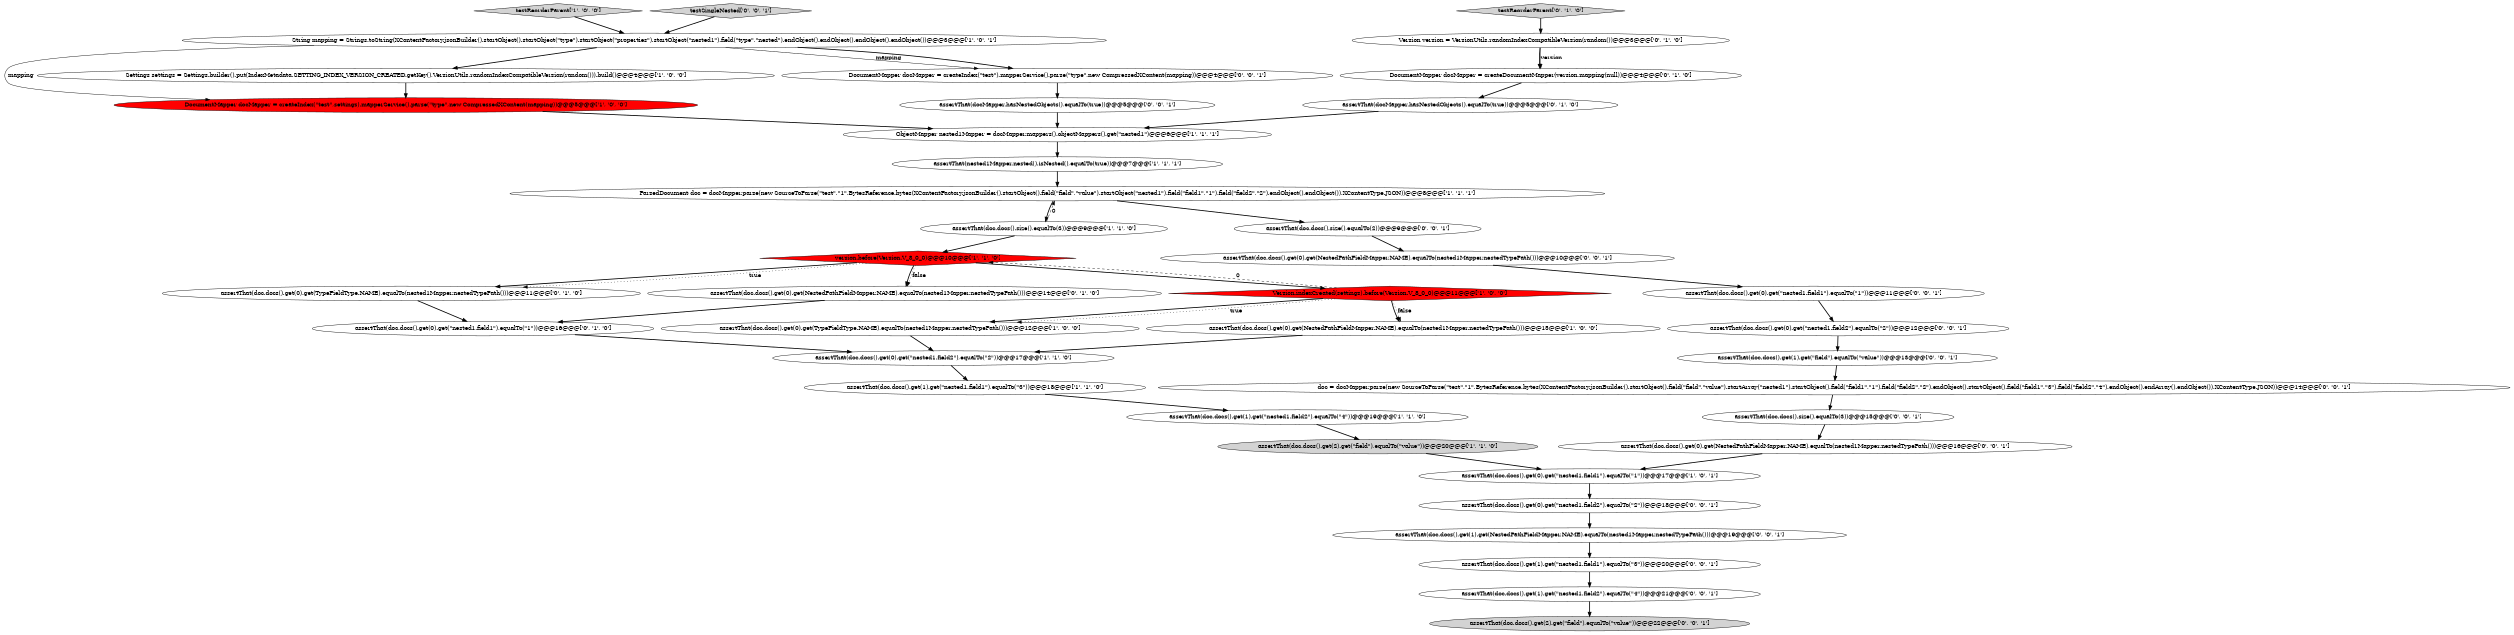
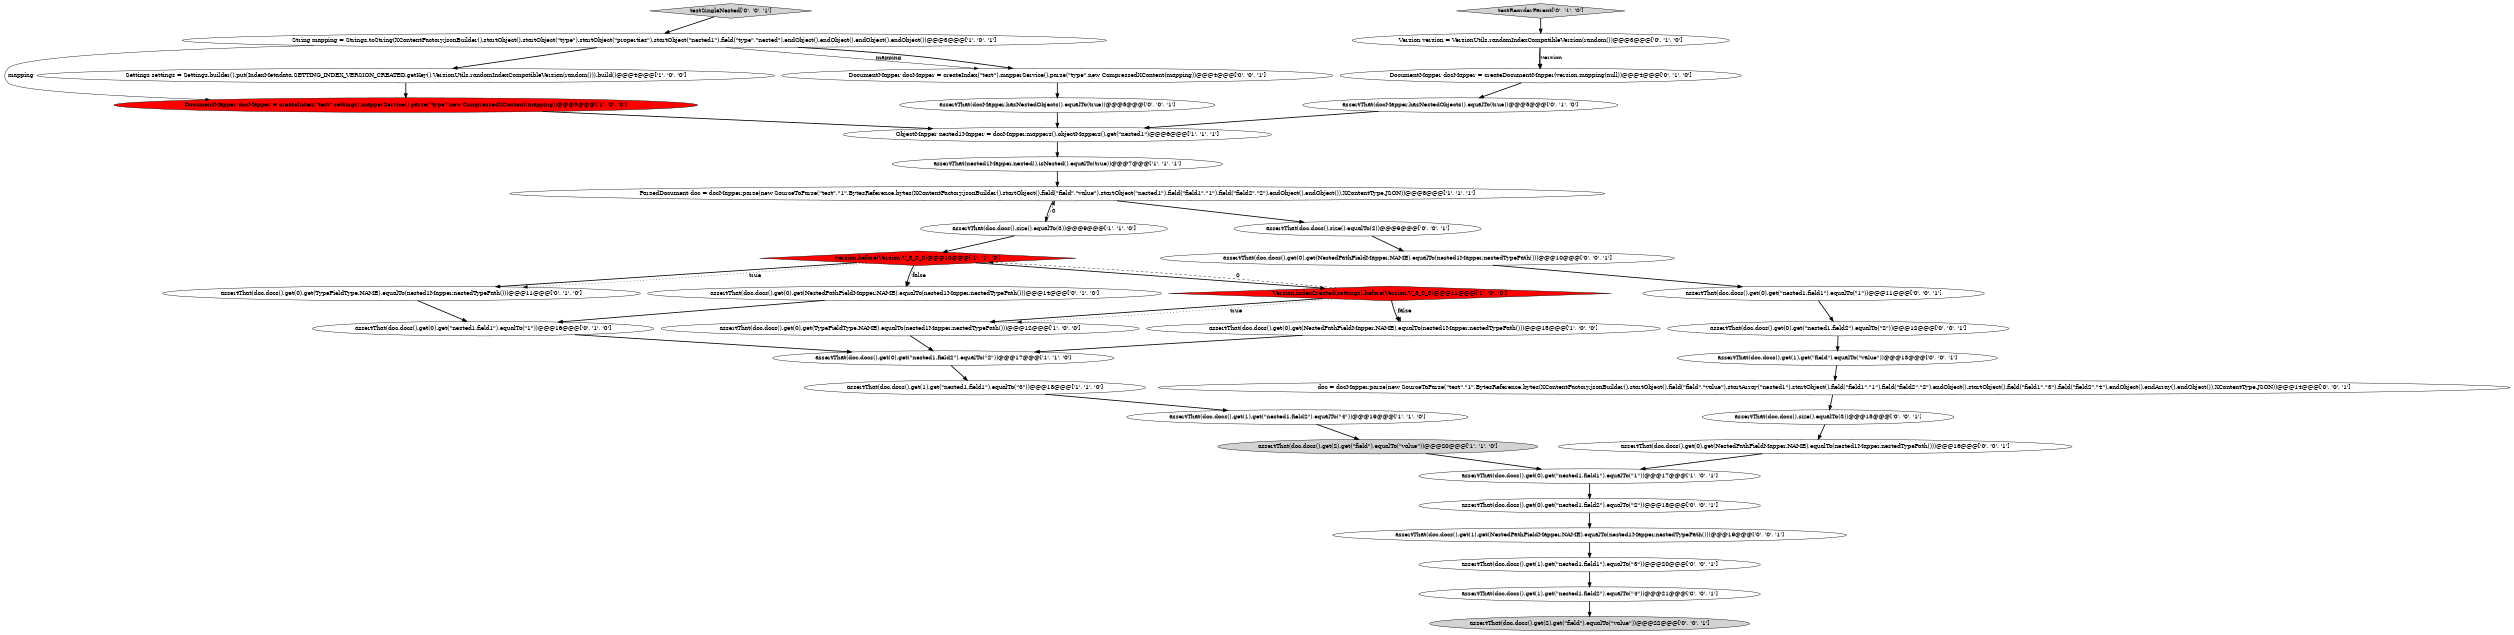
node "testReorderParent['1', '0', '0']": removed
